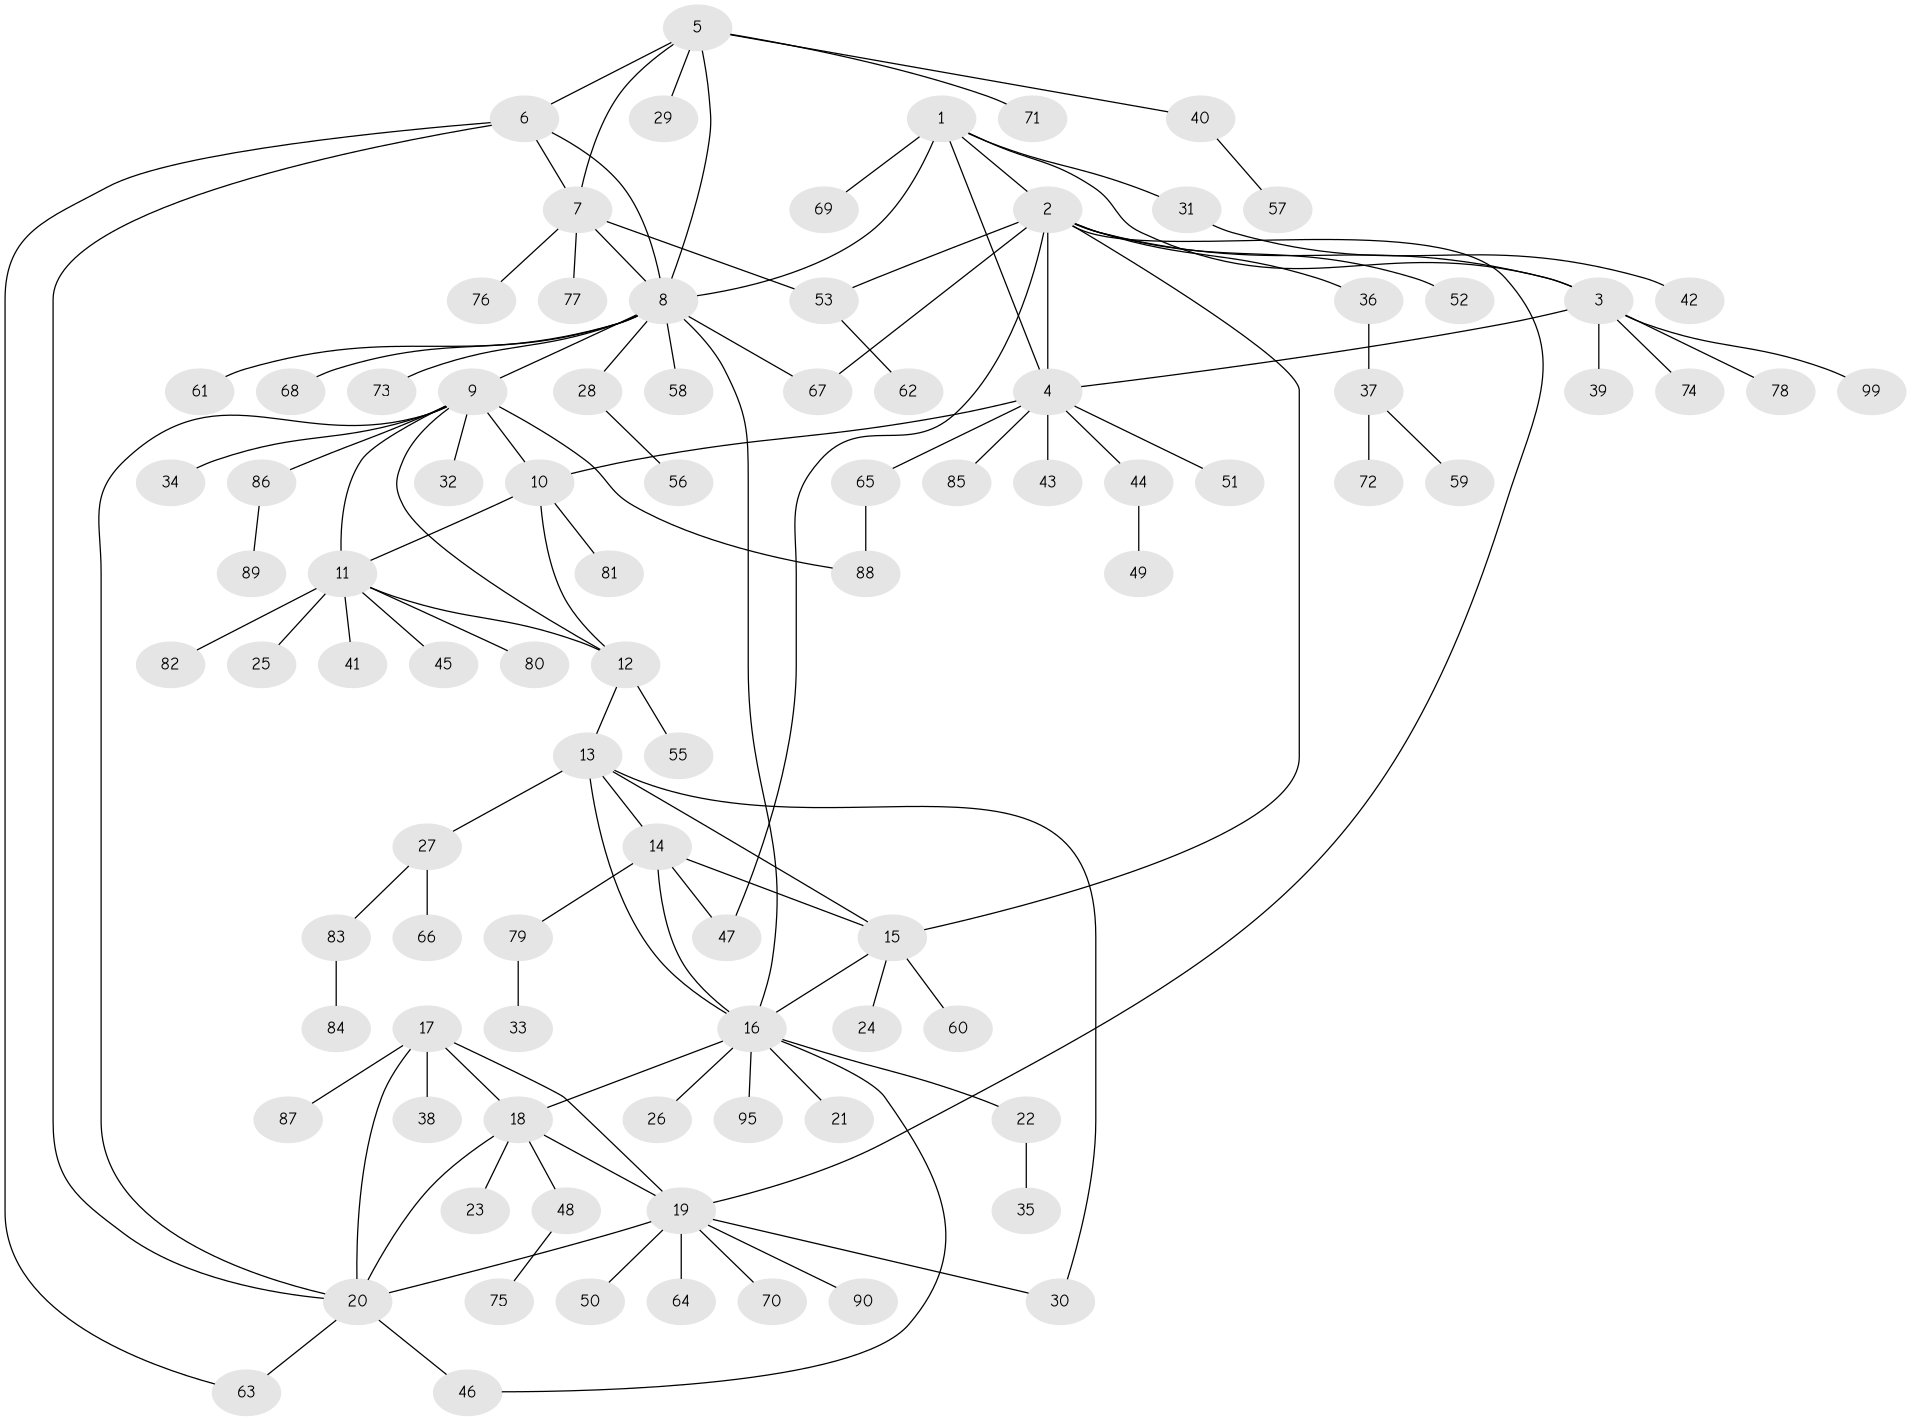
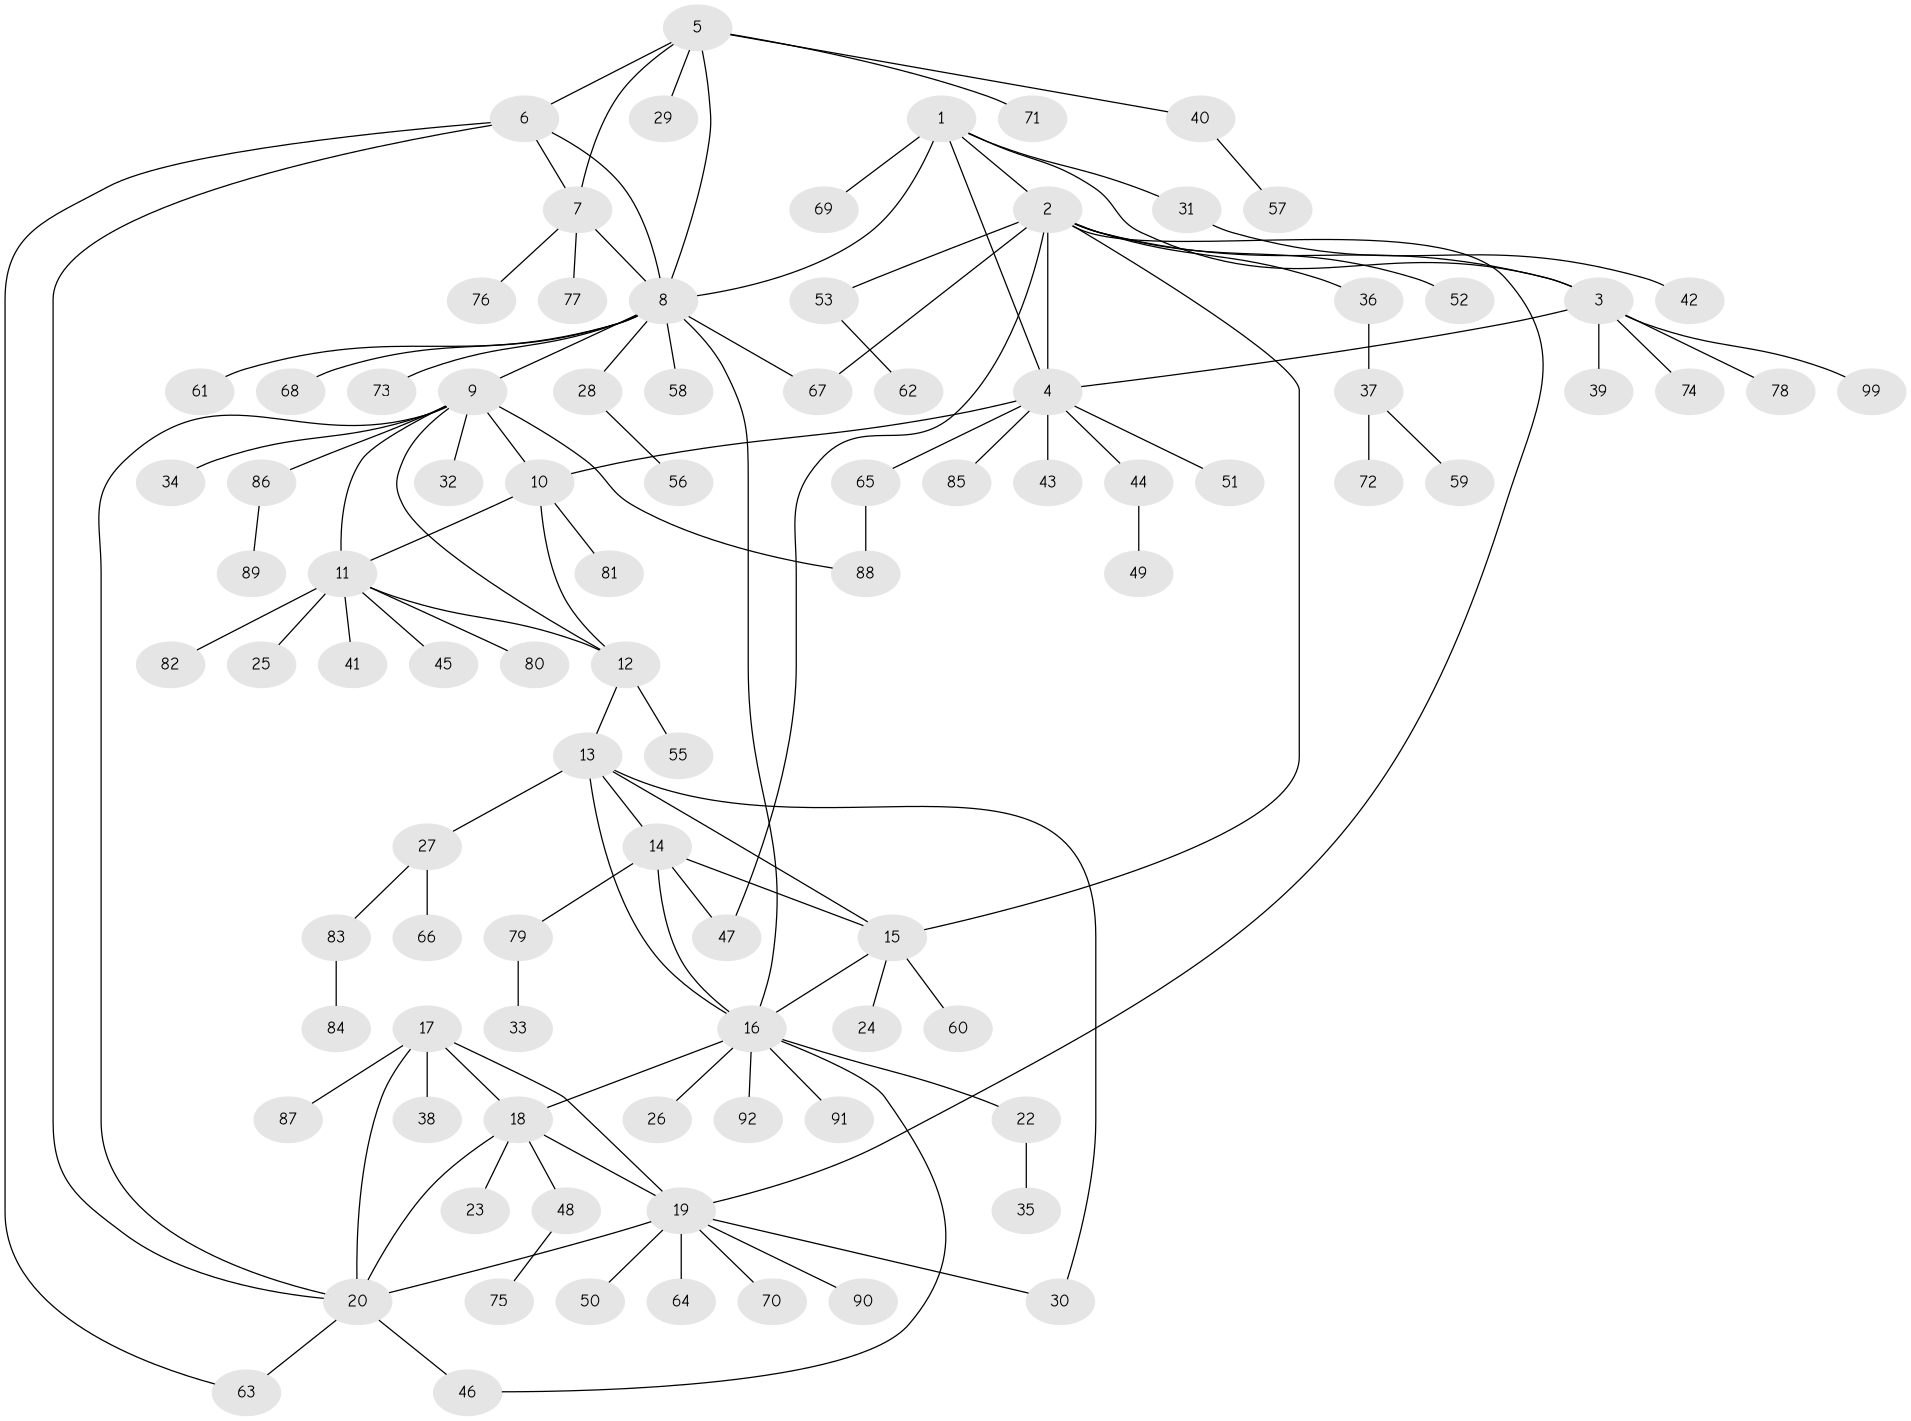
edge "7" -- "53": removed
node "95": label "95" -> "92"
node "21": label "21" -> "91"
